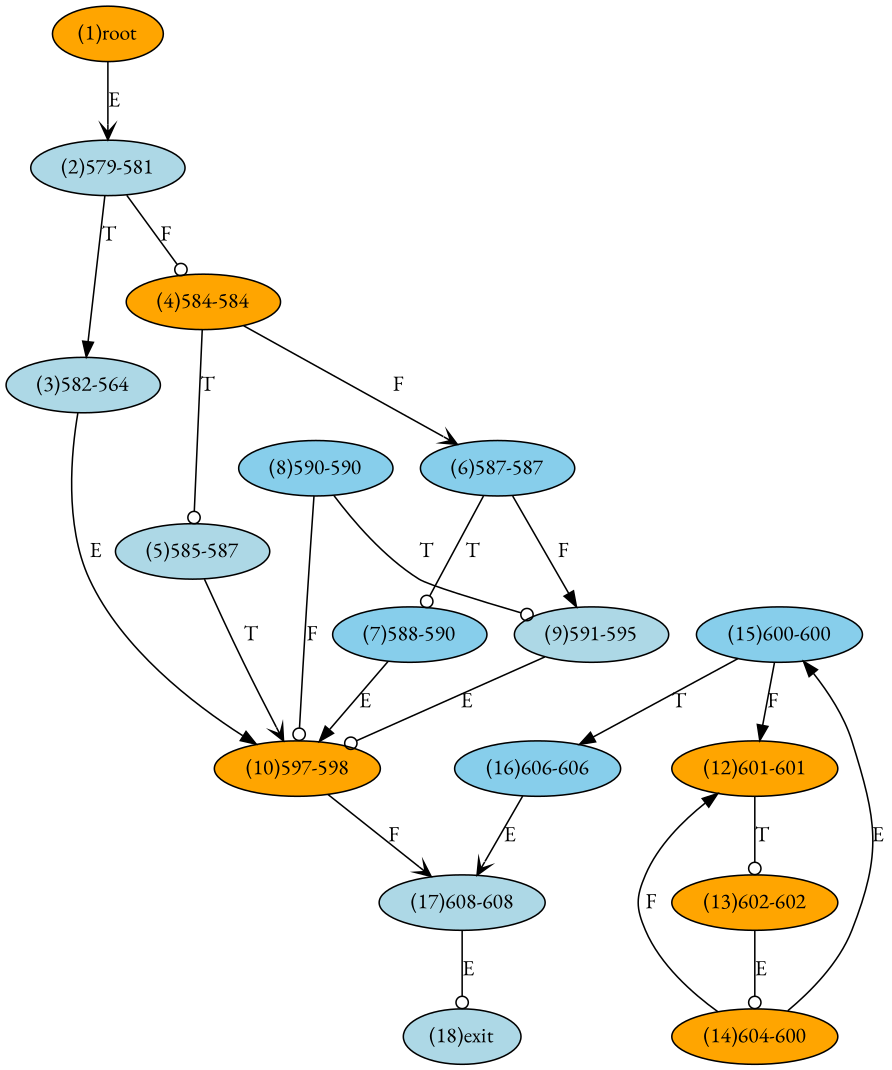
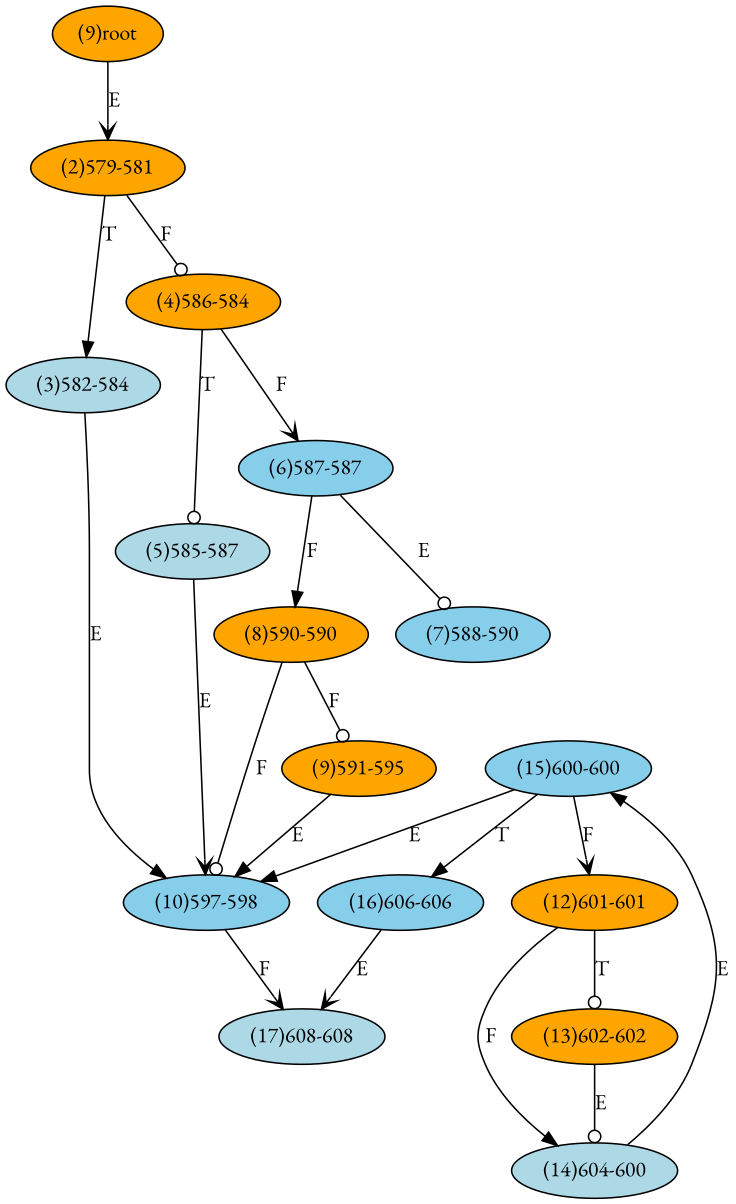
node "(1)root": label "(1)root" -> "(9)root"
node "(2)579-581": fillcolor lightblue -> orange
node "(4)584-584": label "(4)584-584" -> "(4)586-584"
node "(3)582-564": label "(3)582-564" -> "(3)582-584"
node "(8)590-590": fillcolor skyblue -> orange
edge "(6)587-587" -> "(9)591-595": now "(6)587-587" -> "(8)590-590"
edge "(8)590-590" -> "(9)591-595": label "T" -> "F"
edge "(6)587-587" -> "(7)588-590": label "T" -> "E"
edge "(5)585-587" -> "(10)597-598": label "T" -> "E"
node "(9)591-595": fillcolor lightblue -> orange
edge "(15)600-600" -> "(12)601-601": arrowhead normal -> vee
edge "(7)588-590" -> "(10)597-598": now "(15)600-600" -> "(10)597-598"
edge "(9)591-595" -> "(10)597-598": arrowhead odot -> normal
node "(10)597-598": fillcolor orange -> skyblue
edge "(14)604-600" -> "(12)601-601": reversed
node "(18)exit": removed
node "(14)604-600": fillcolor orange -> lightblue
